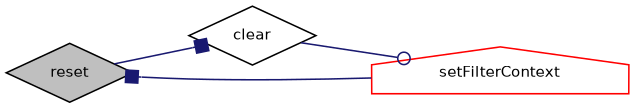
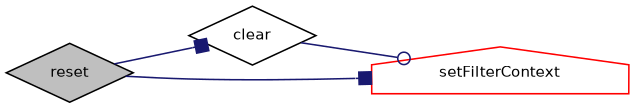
edge "setFilterContext" -> "reset": reversed
